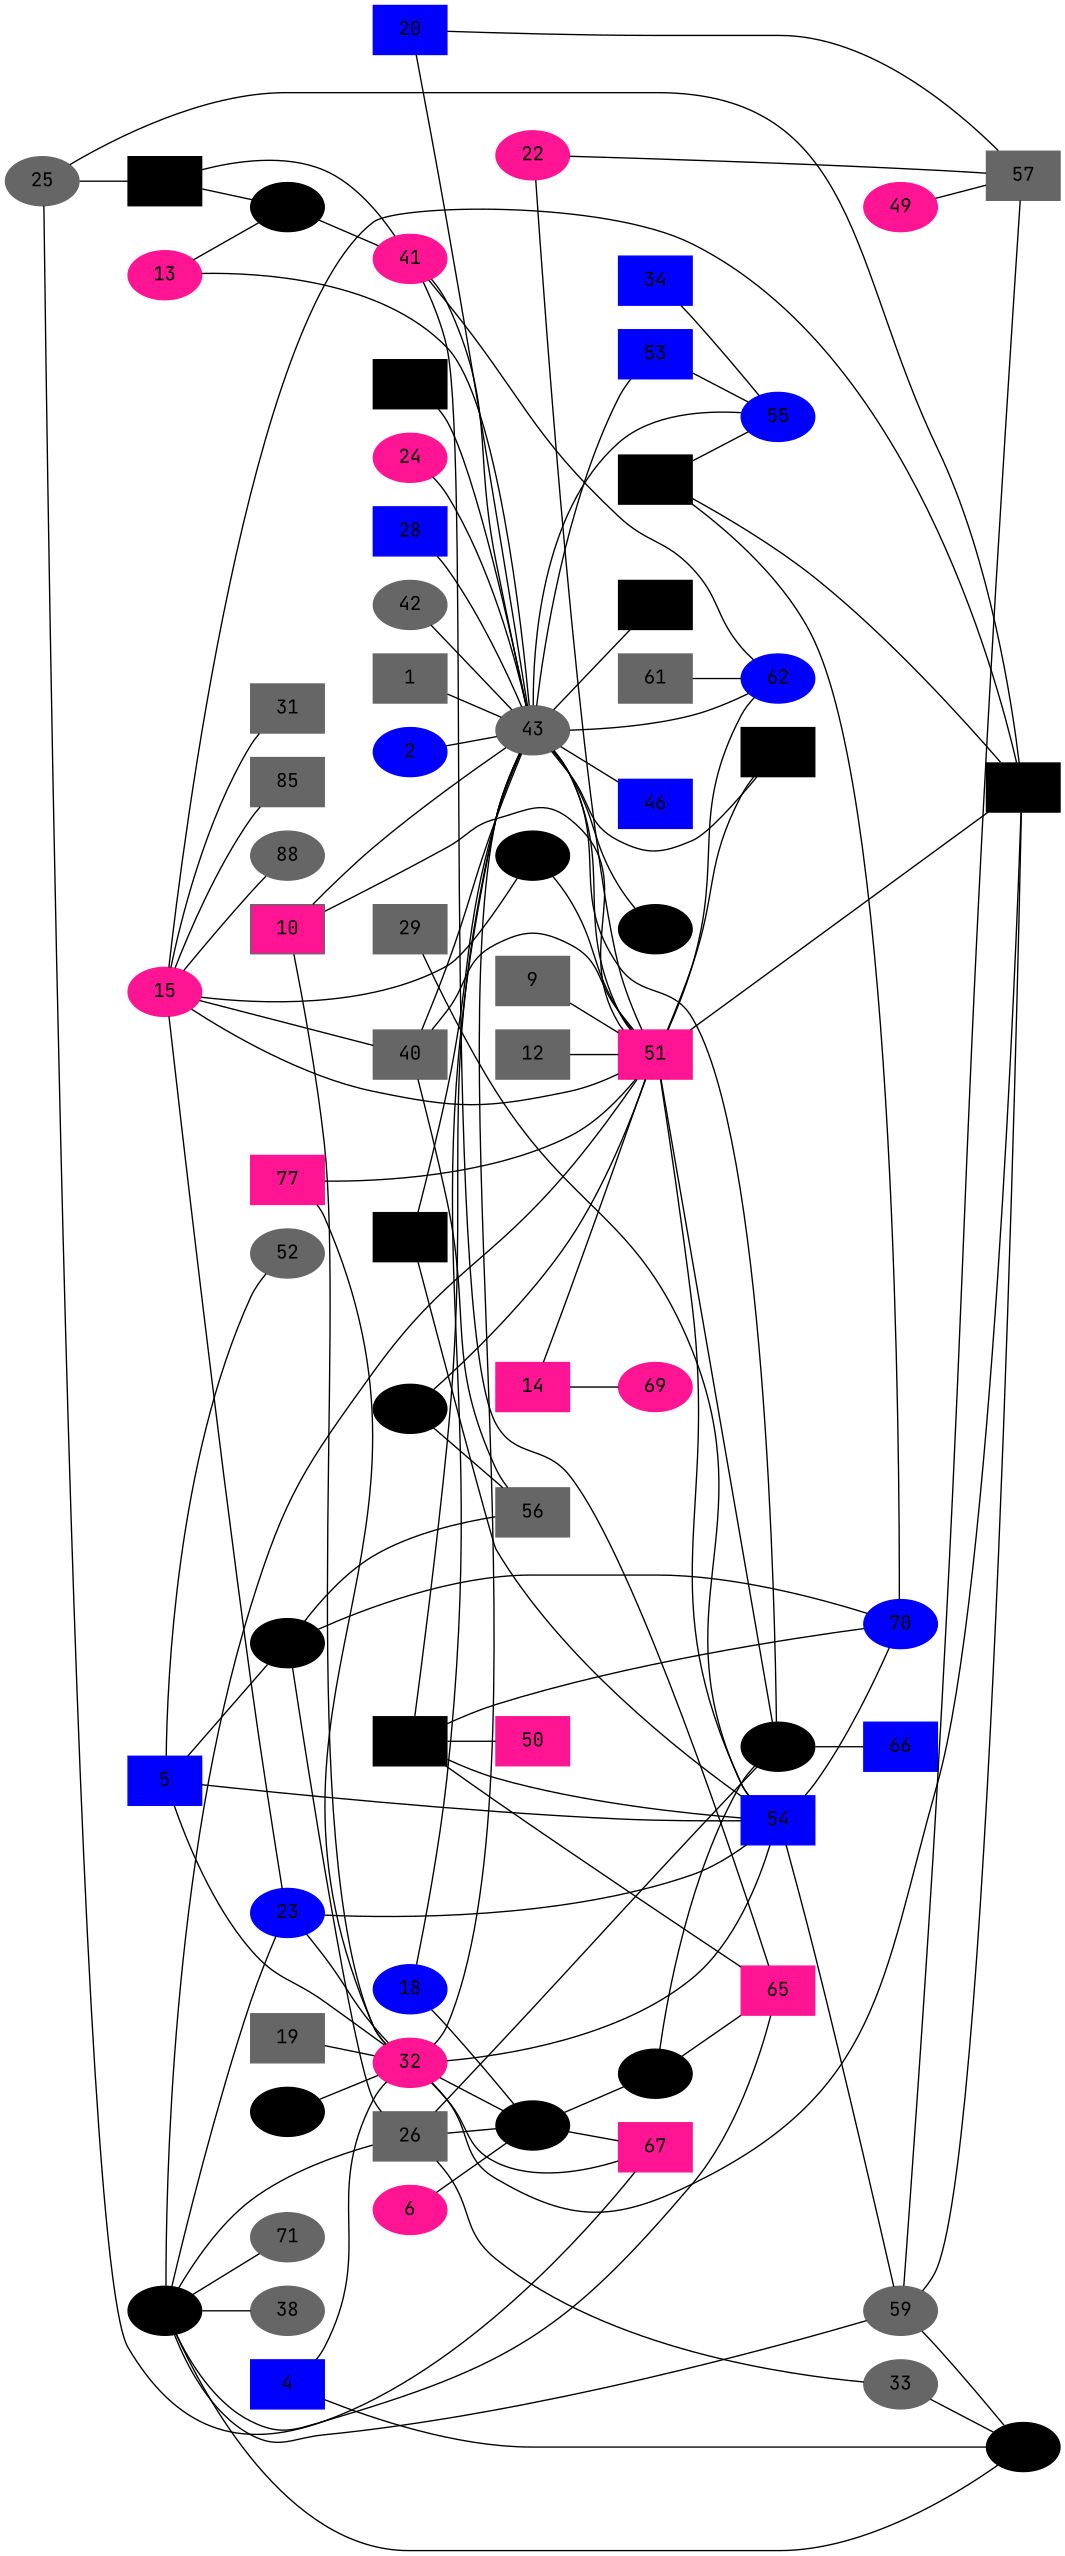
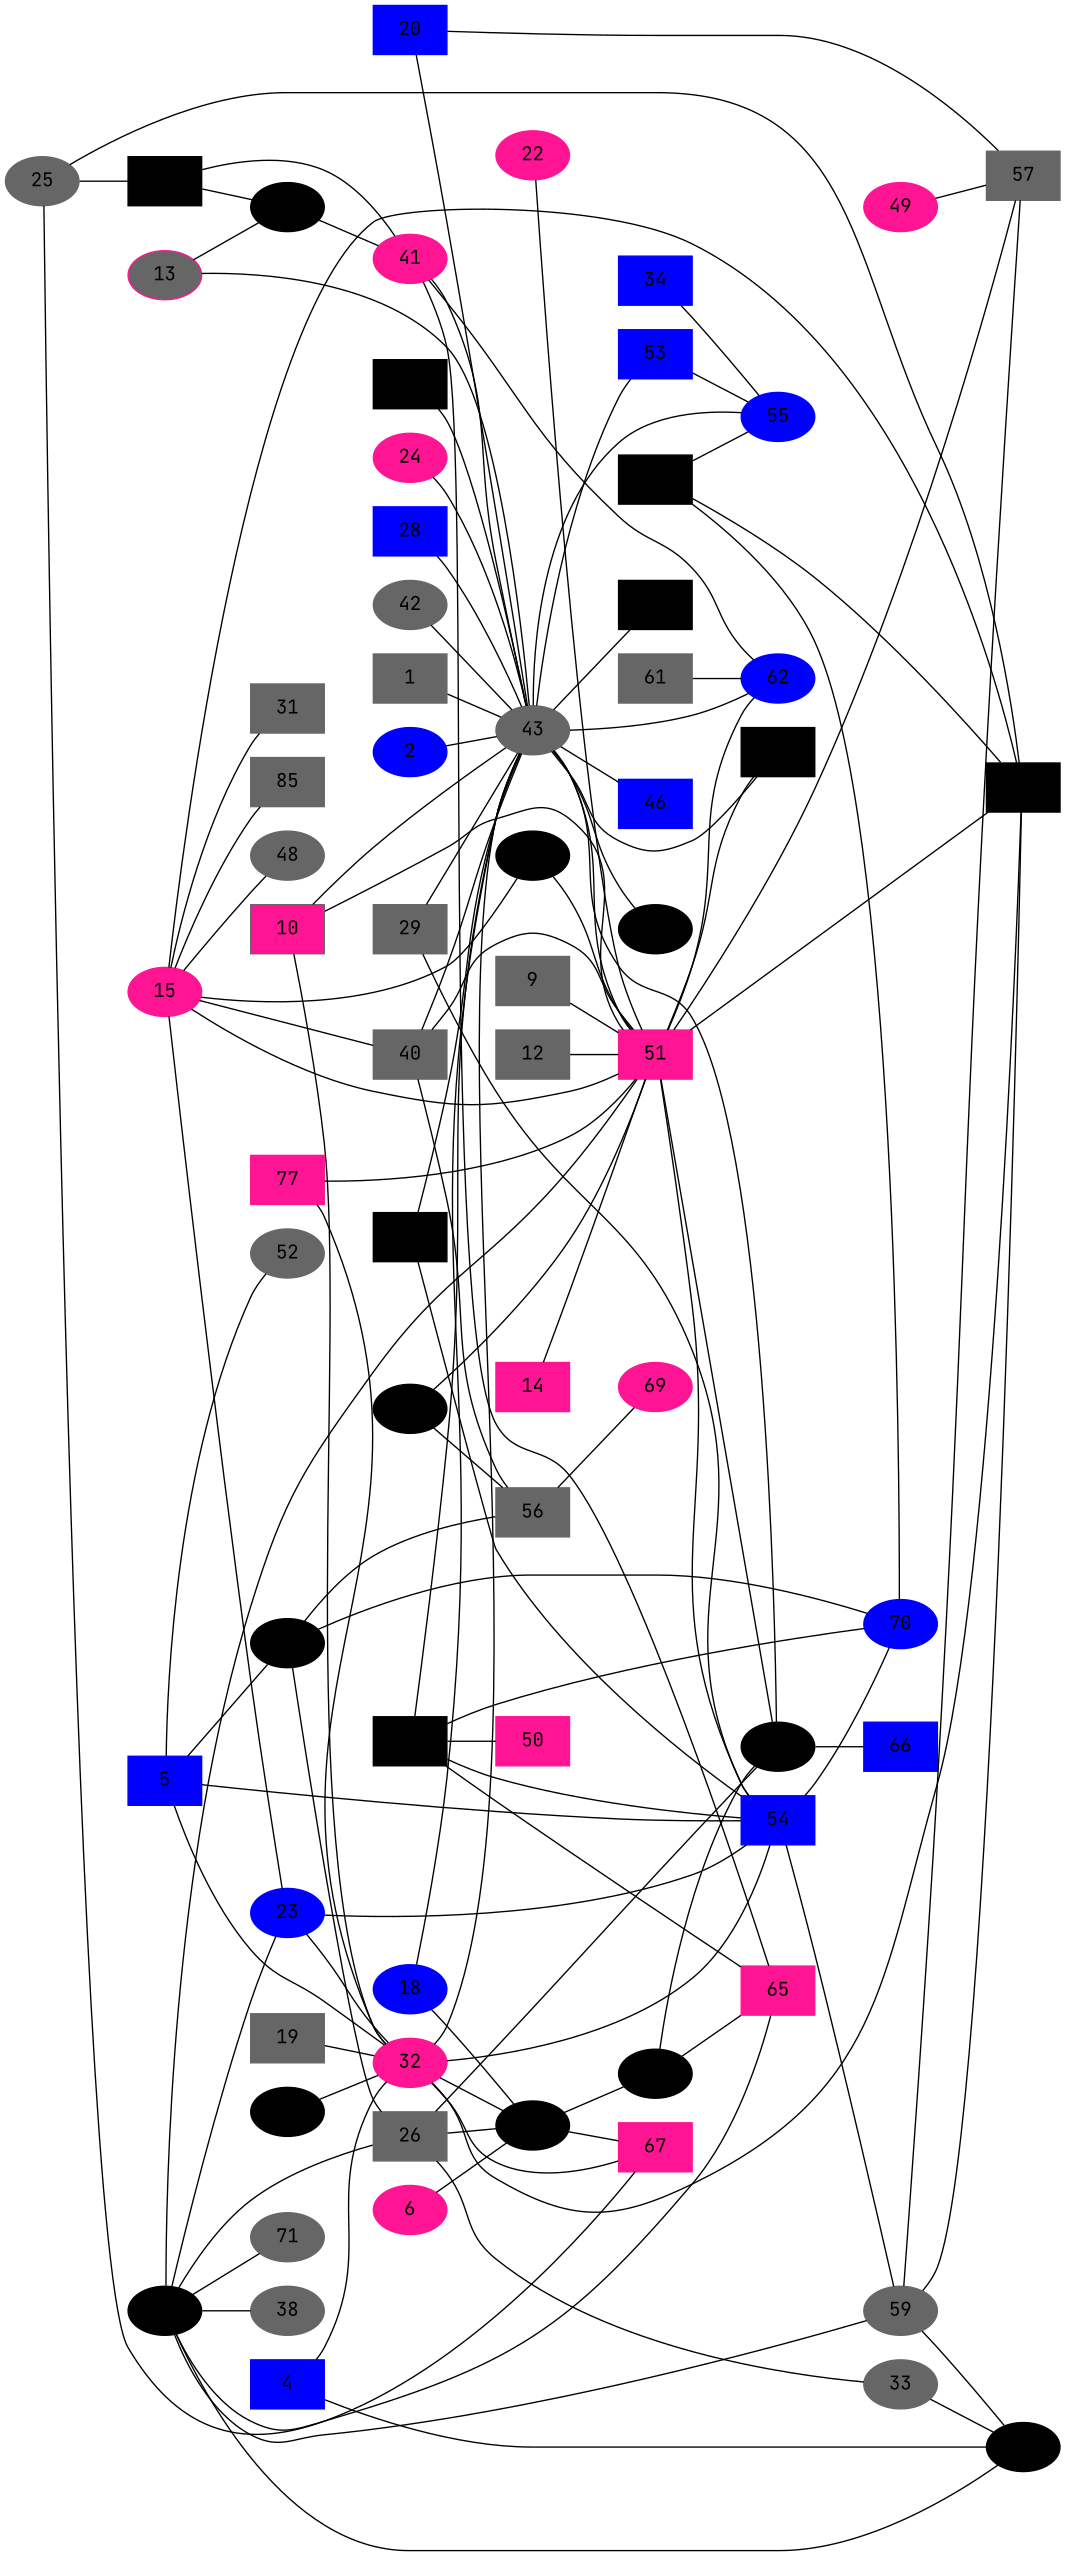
edge "22" -- "57": now "51" -- "57"
node "13": fillcolor deeppink -> gray40
edge "43" -- "29": added
node "88": label "88" -> "48"
edge "14" -- "69": now "56" -- "69"
